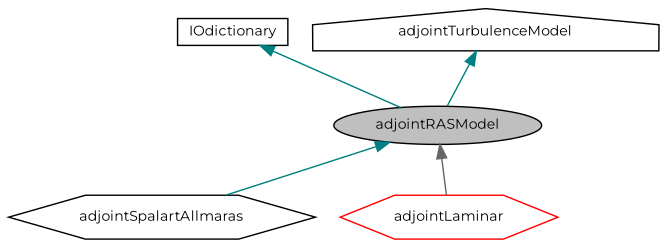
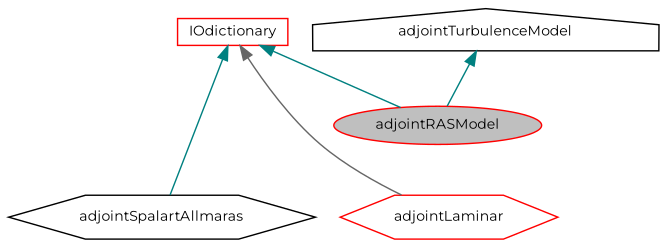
node "IOdictionary": color black -> red
node "adjointRASModel": color black -> red
edge "adjointSpalartAllmaras" -> "adjointRASModel": now "adjointSpalartAllmaras" -> "IOdictionary"
edge "adjointLaminar" -> "adjointRASModel": now "adjointLaminar" -> "IOdictionary"
